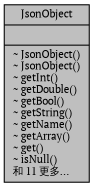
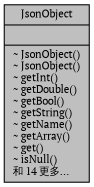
node "JsonObject": text "和 11 更多..." -> "和 14 更多..."
